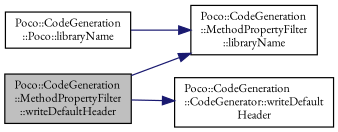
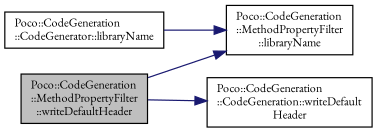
node "Poco::CodeGeneration ::Poco::libraryName": label "Poco::CodeGeneration ::Poco::libraryName" -> "Poco::CodeGeneration ::CodeGenerator::libraryName"
node "Poco::CodeGeneration ::CodeGenerator::writeDefault Header": label "Poco::CodeGeneration ::CodeGenerator::writeDefault Header" -> "Poco::CodeGeneration ::CodeGeneration::writeDefault Header"
